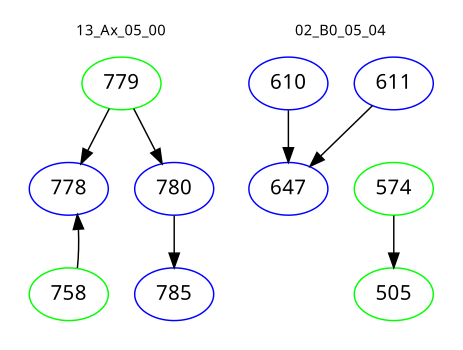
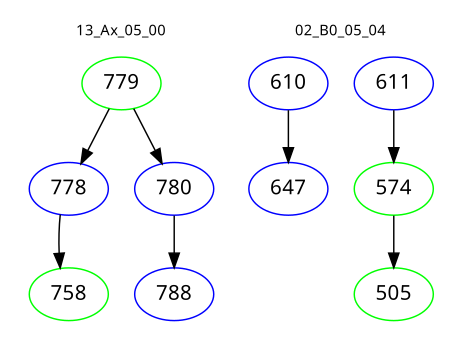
edge "611" -> "647": now "611" -> "574"
edge "758" -> "778": reversed
node "785": label "785" -> "788"
